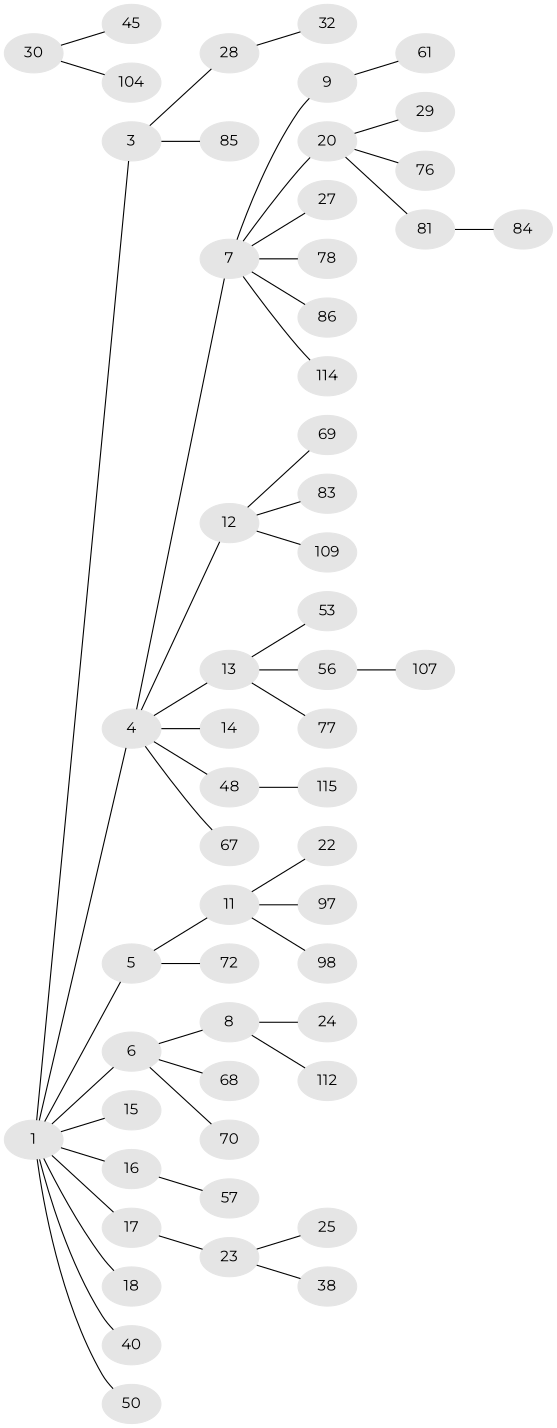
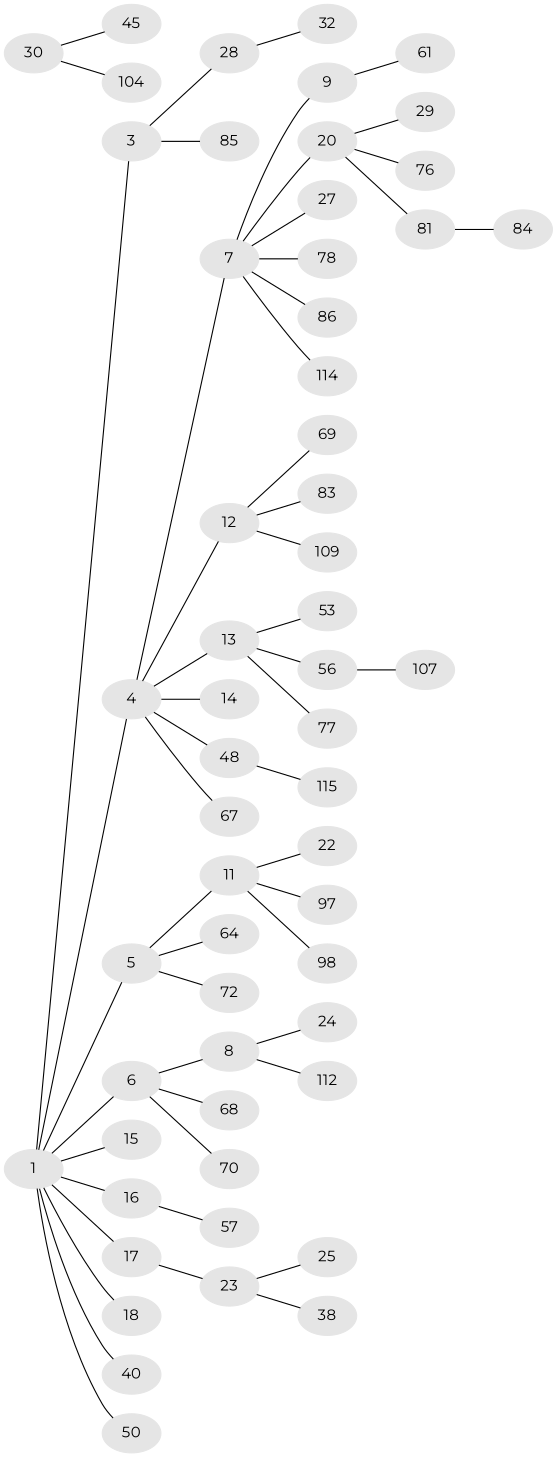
node "64": added
